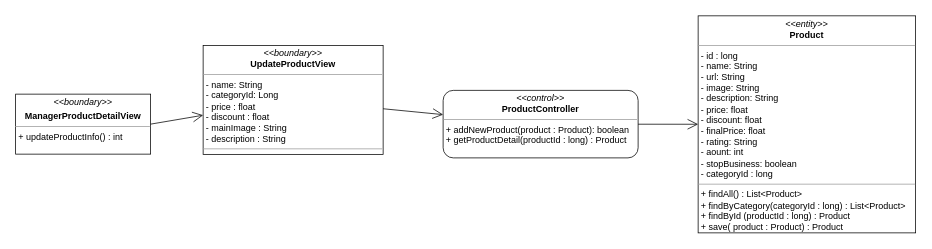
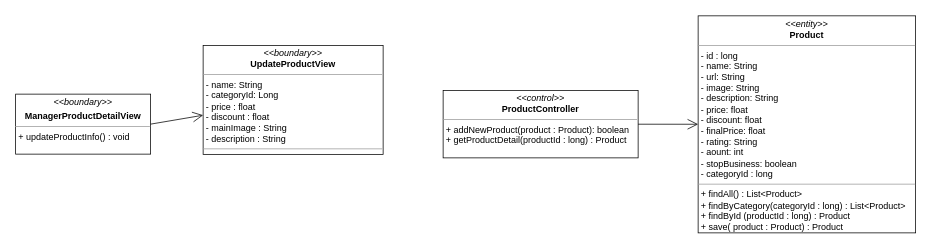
node "<<boundary>> ManagerProductDetailView + updateProductInfo() : int": label "<<boundary>> ManagerProductDetailView + updateProductInfo() : int" -> "<<boundary>> ManagerProductDetailView + updateProductInfo() : void"
edge "<<boundary>> UpdateProductView - name: String - categoryId: Long - price : float - discount : float - mainImage : String - description : String + displayProductDetail(product) : void + checkValidate(param) : boolean + updateProduct(product : Product) : void + showError(error) : void" -> "<<control>> ProductController + addNewProduct(product : Product): boolean + getProductDetail(productId : long) : Product": removed
node "<<control>> ProductController + addNewProduct(product : Product): boolean + getProductDetail(productId : long) : Product": shape rounded rectangle -> rectangle
